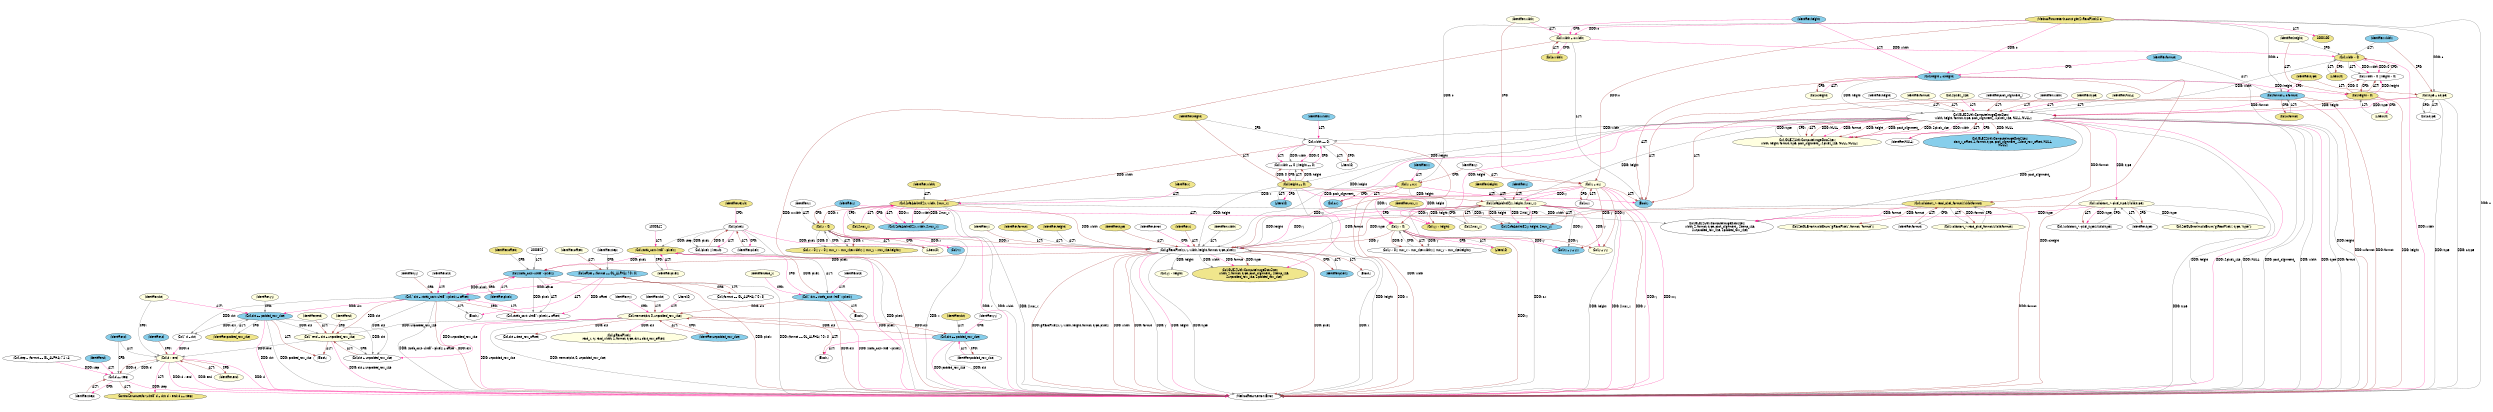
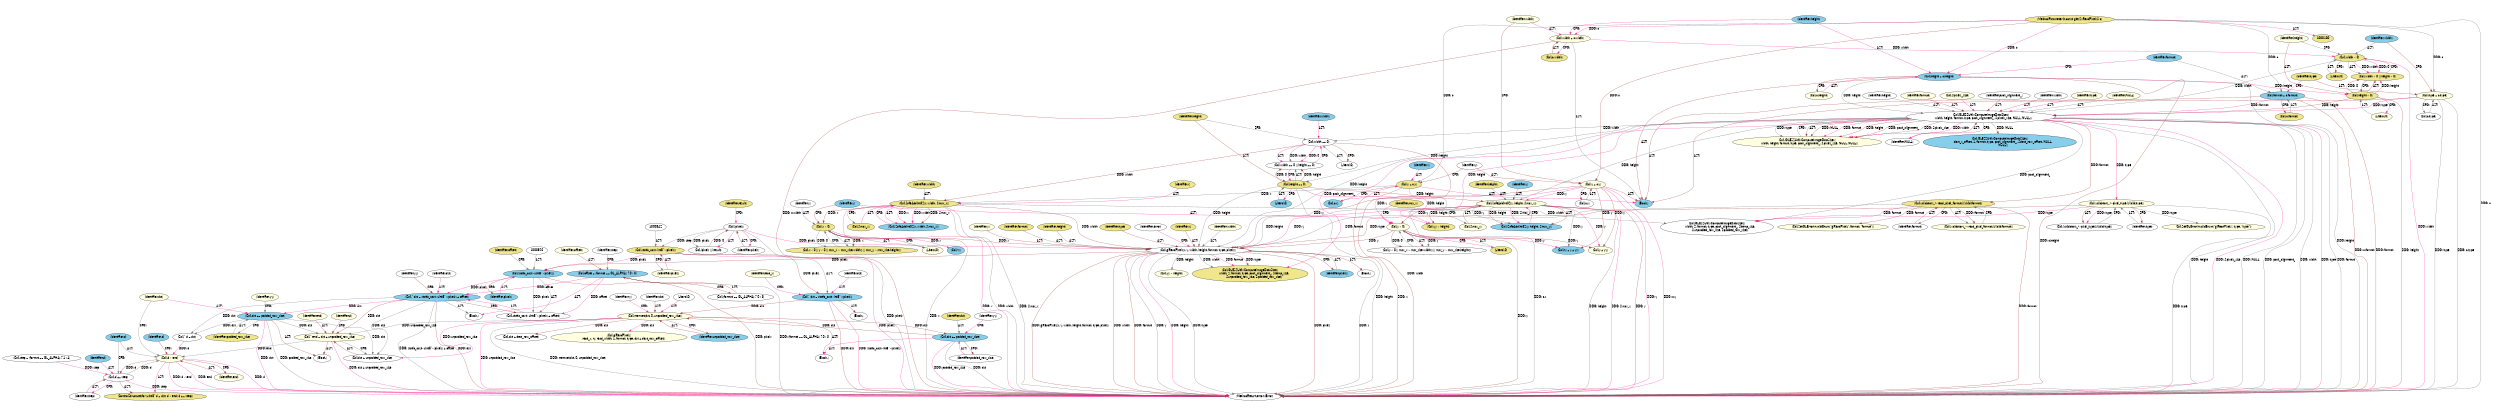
node "(Call,width < 0 || height < 0)": fillcolor white -> khaki
edge "(Call,* dst = static_cast<int8*>(pixels))" -> "(Call,static_cast<int8*>(pixels))": removed, label "CFG:"
